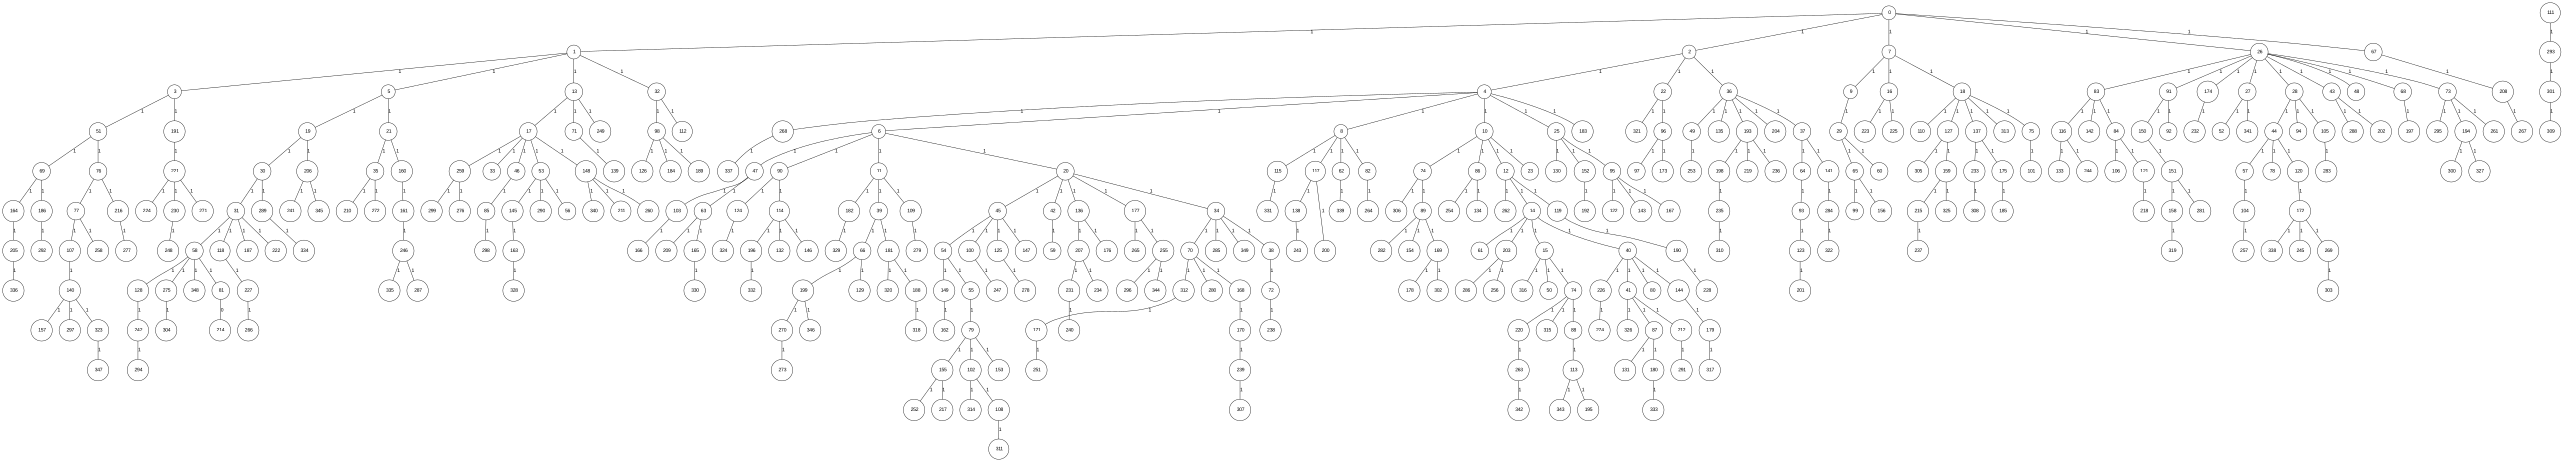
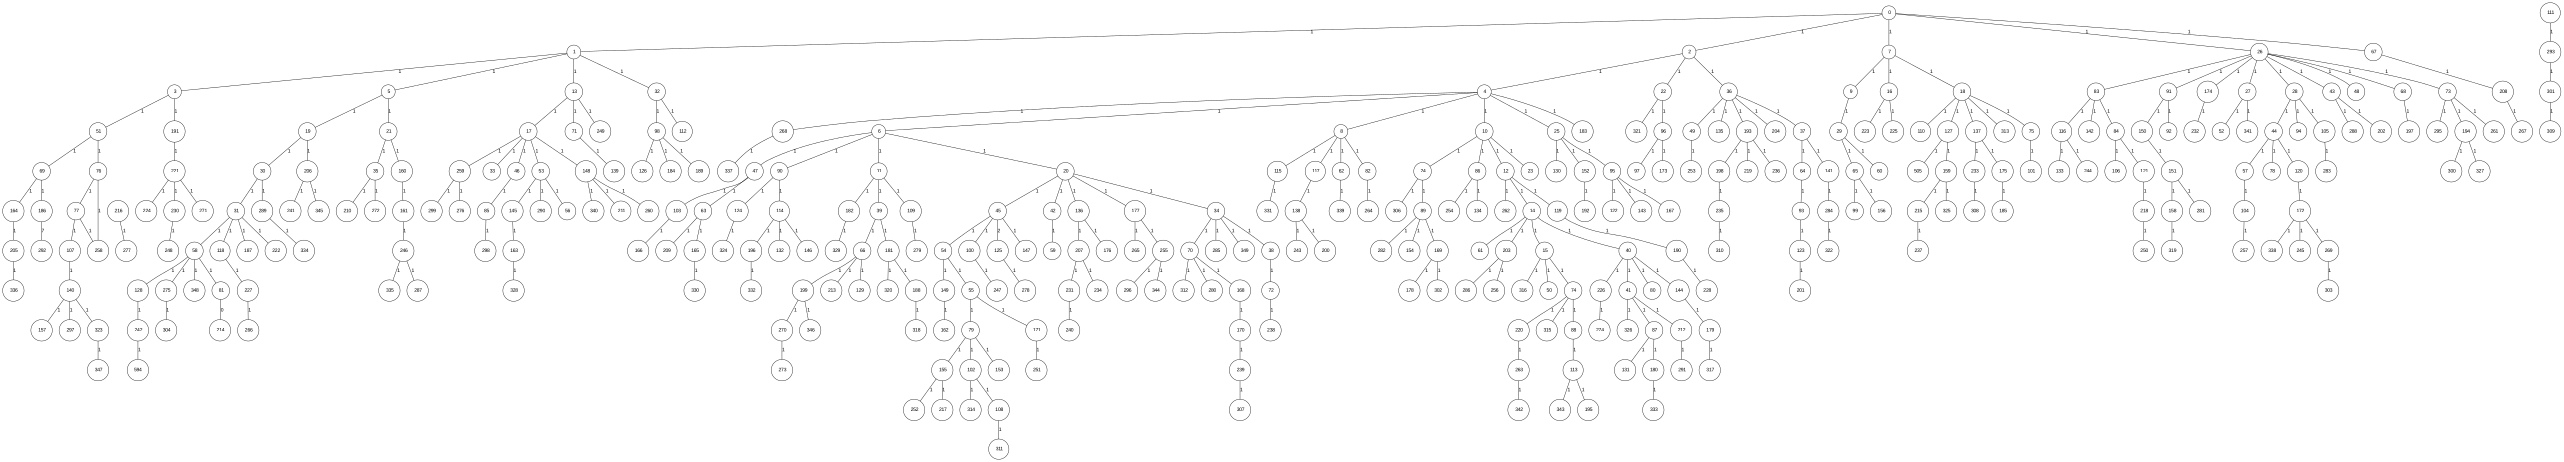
node "305": label "305" -> "505"
edge "76" -- "216": now "76" -- "258"
edge "117" -- "200": now "138" -- "200"
edge "186" -- "292": label "1" -> "7"
edge "45" -- "125": label "1" -> "2"
node "250": added
node "213": added
edge "312" -- "171": now "55" -- "171"
node "294": label "294" -> "594"
